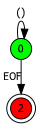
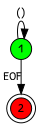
node "0": label "0" -> "1"
